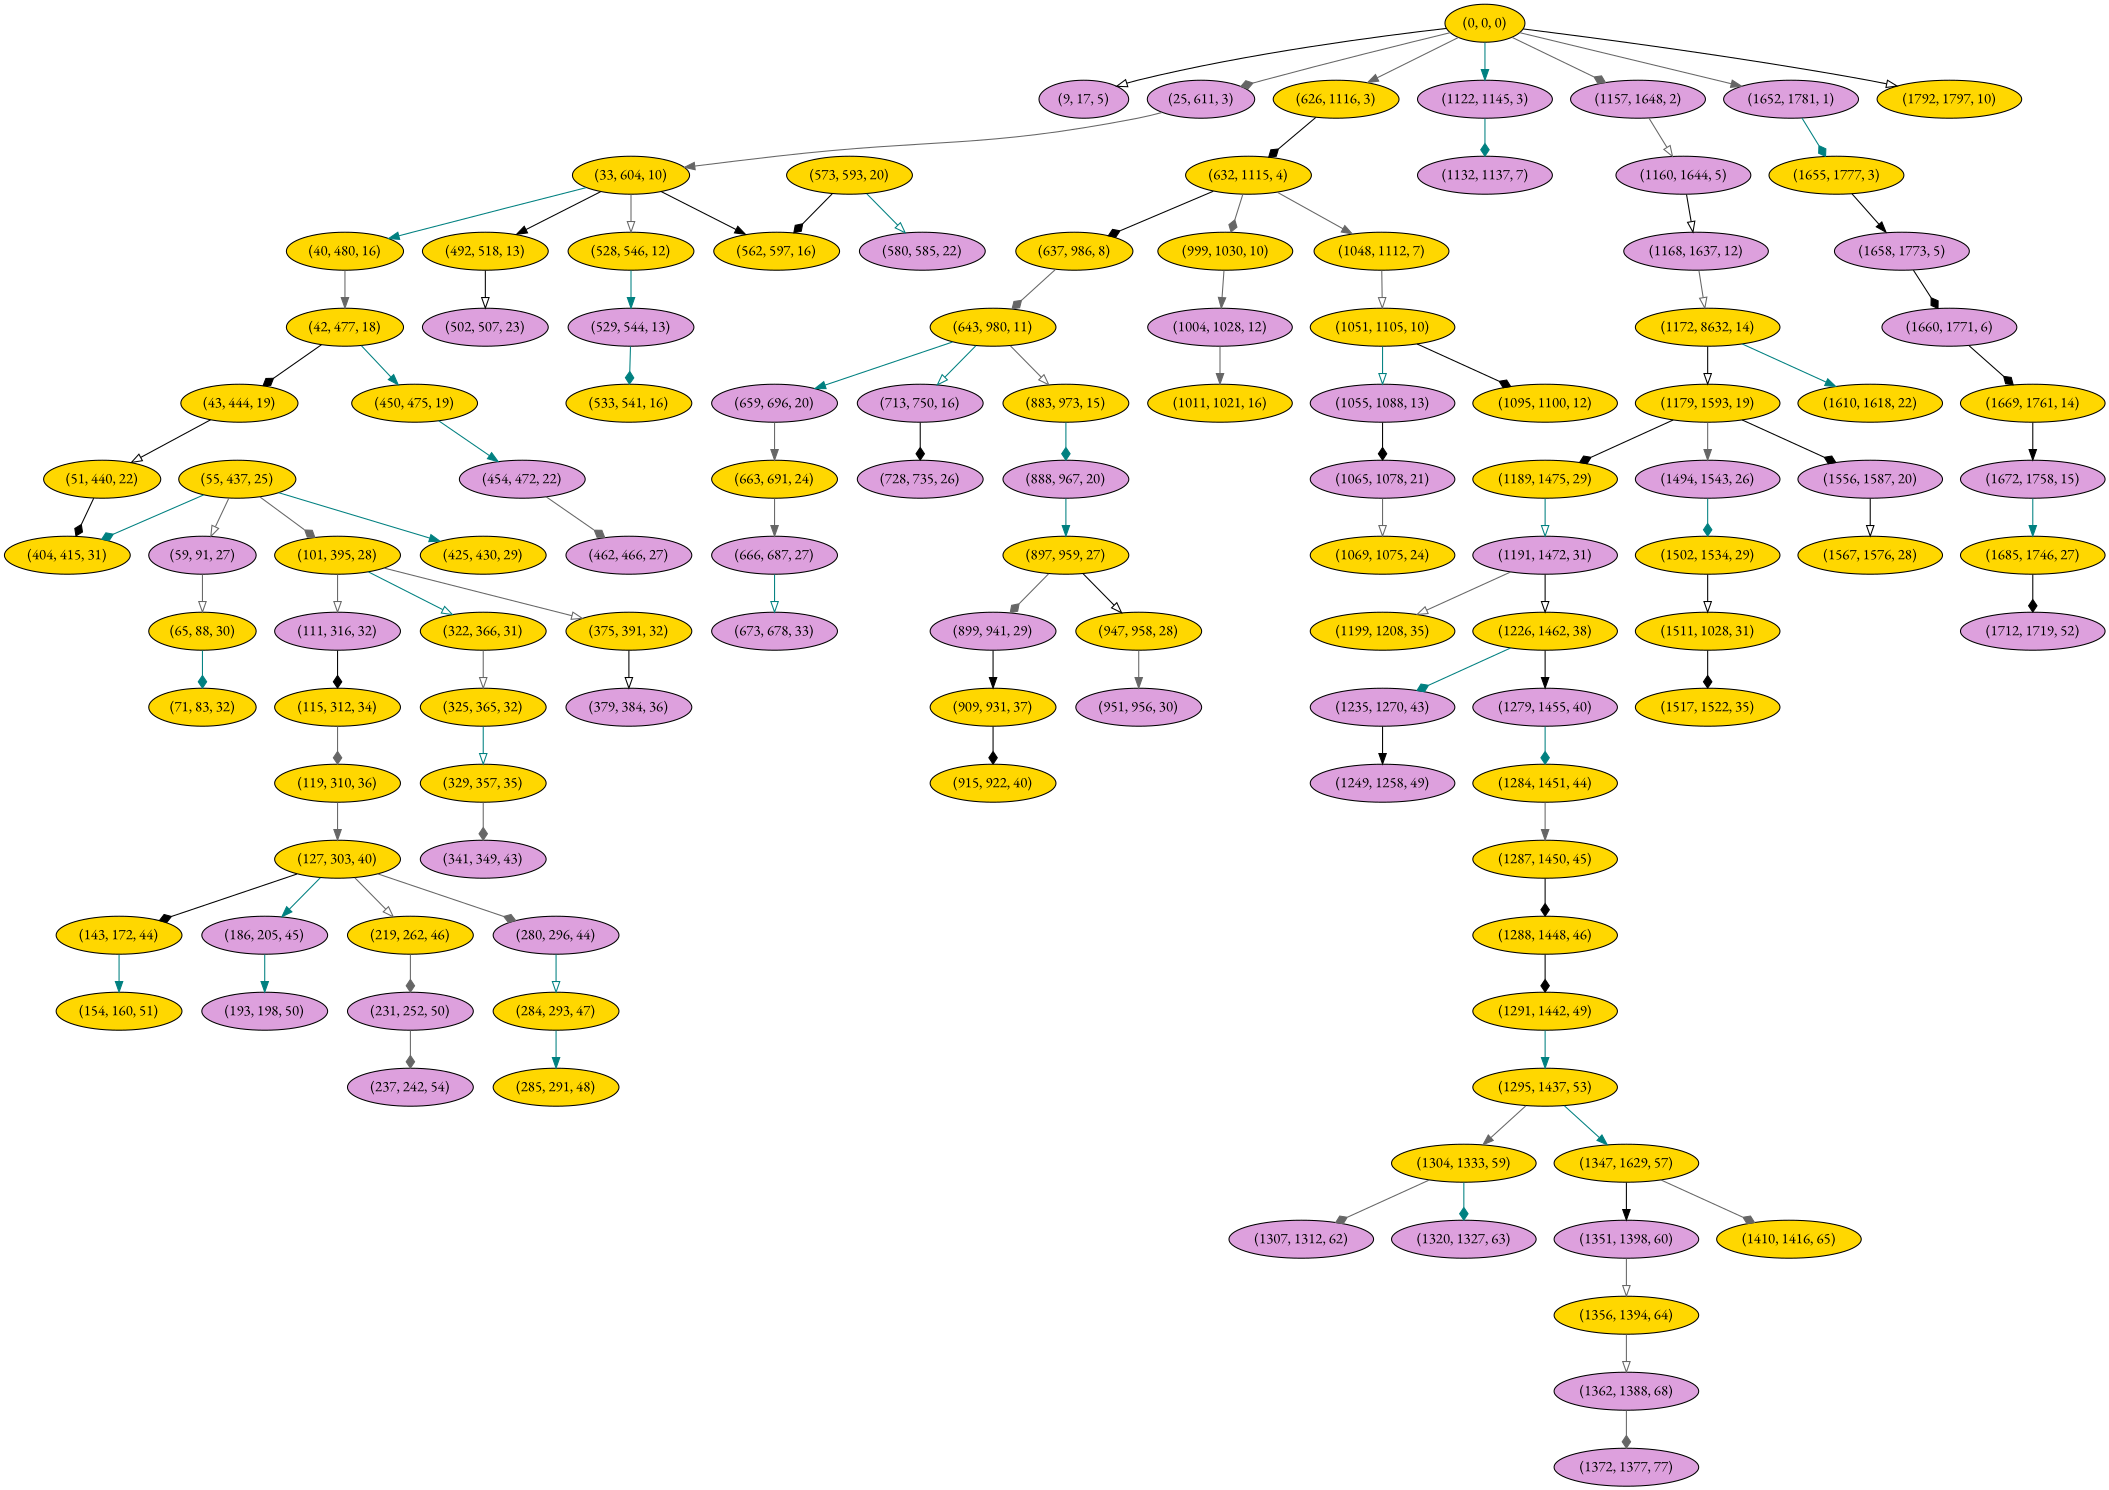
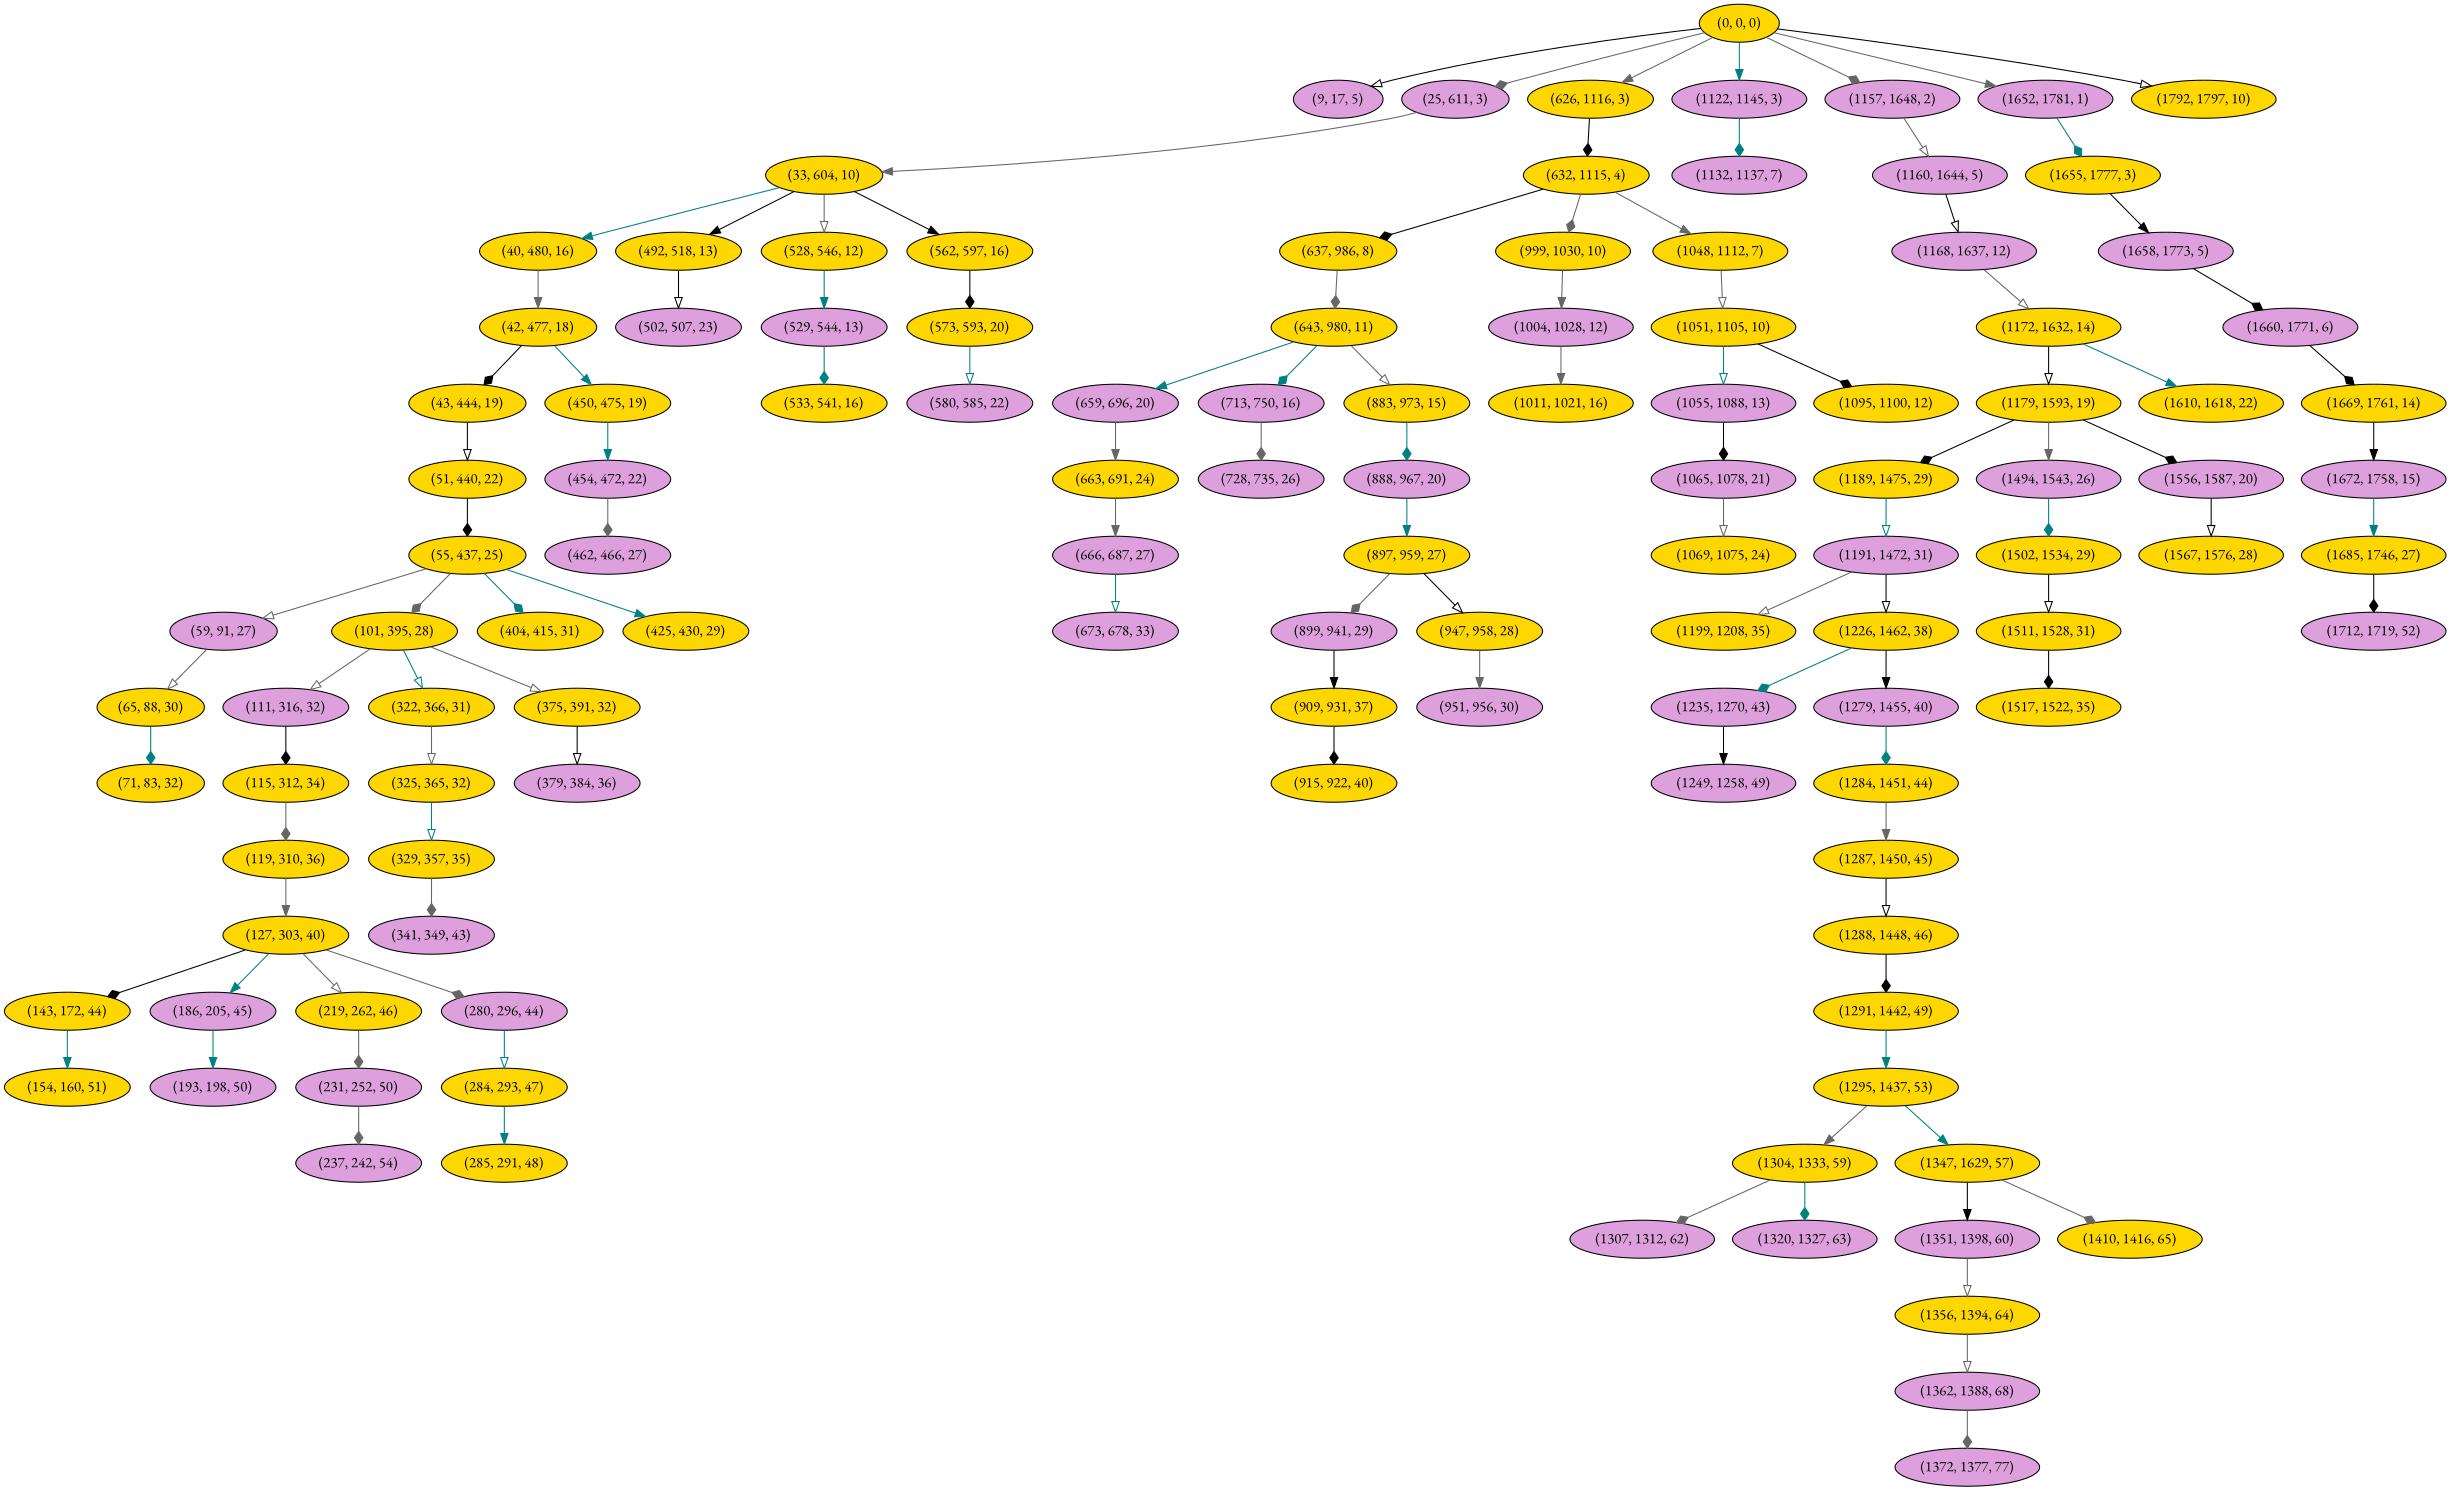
edge "(573, 593, 20)" -> "(562, 597, 16)": reversed
node "(1172, 8632, 14)": label "(1172, 8632, 14)" -> "(1172, 1632, 14)"
edge "(643, 980, 11)" -> "(713, 750, 16)": arrowhead onormal -> diamond
edge "(713, 750, 16)" -> "(728, 735, 26)": color black -> gray40
edge "(51, 440, 22)" -> "(404, 415, 31)": now "(51, 440, 22)" -> "(55, 437, 25)"
node "(1511, 1028, 31)": label "(1511, 1028, 31)" -> "(1511, 1528, 31)"
edge "(1287, 1450, 45)" -> "(1288, 1448, 46)": arrowhead diamond -> onormal
